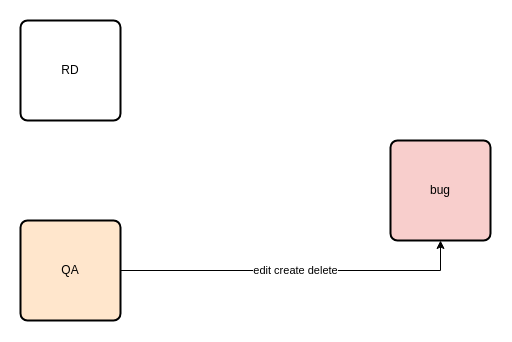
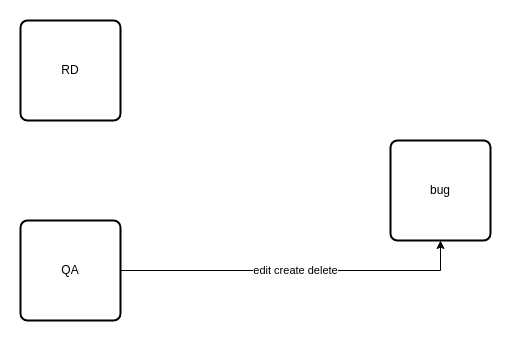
node "bug": fillcolor #f8cecc -> #ffffff
node "QA": fillcolor #ffe6cc -> #ffffff
